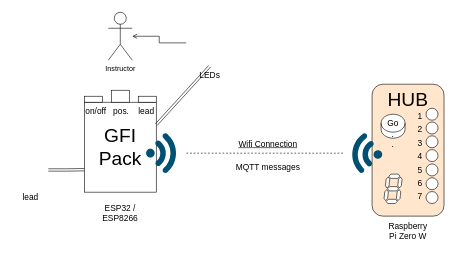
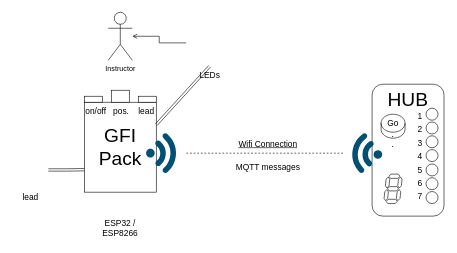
node "HUB": fillcolor #ffe6cc -> #ffffff
node "ESP32 / ESP8266": moved (120, 213) -> (120, 228)
node "Raspberry Pi Zero W": removed
